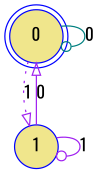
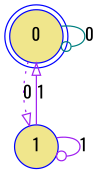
edge "0" -> "1": label "1" -> "0"
edge "1" -> "0": label "0" -> "1"
